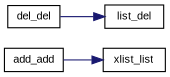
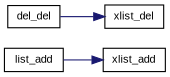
node "list_del": label "list_del" -> "xlist_del"
node "add_add": label "add_add" -> "list_add"
node "xlist_list": label "xlist_list" -> "xlist_add"
